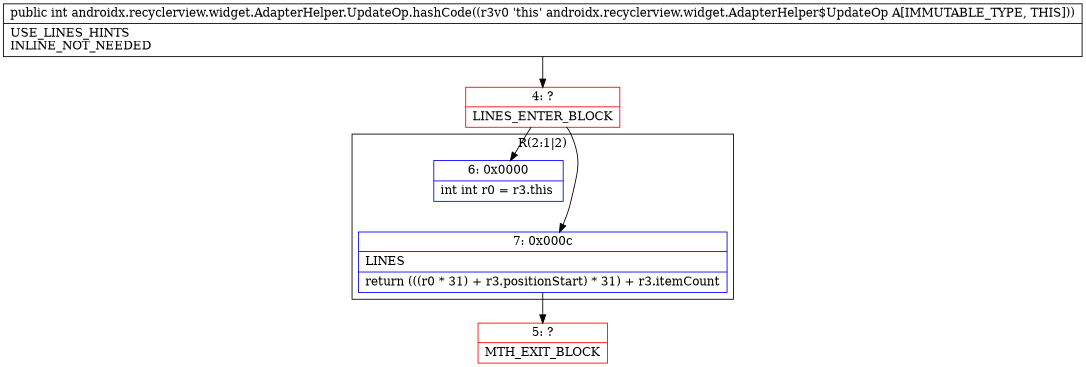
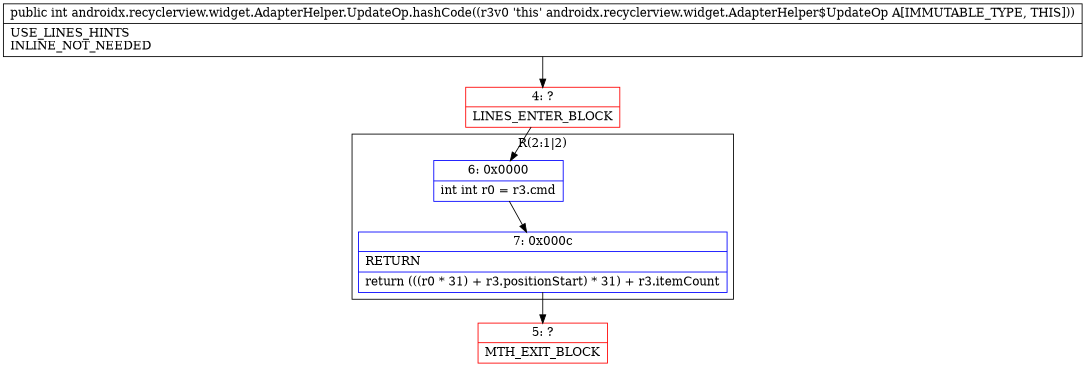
edge "4: ?" -> "7: 0x000c": now "6: 0x0000" -> "7: 0x000c"
node "6: 0x0000": text "int int r0 = r3.this" -> "int int r0 = r3.cmd"
node "7: 0x000c": text "LINES" -> "RETURN"
